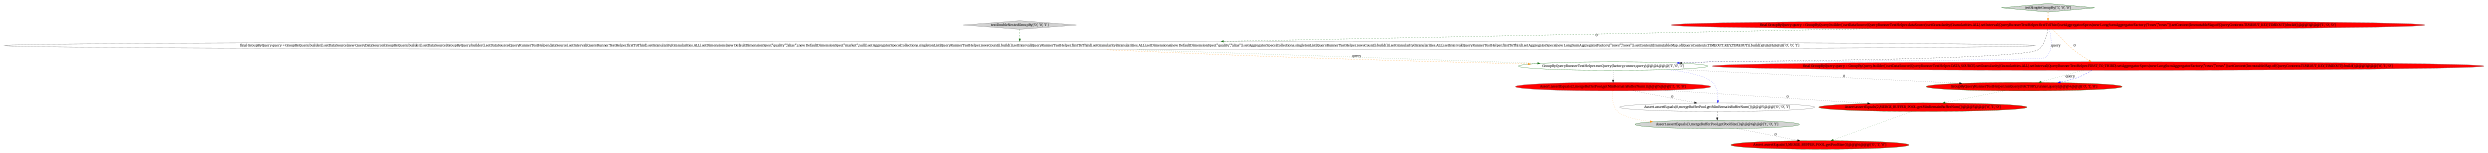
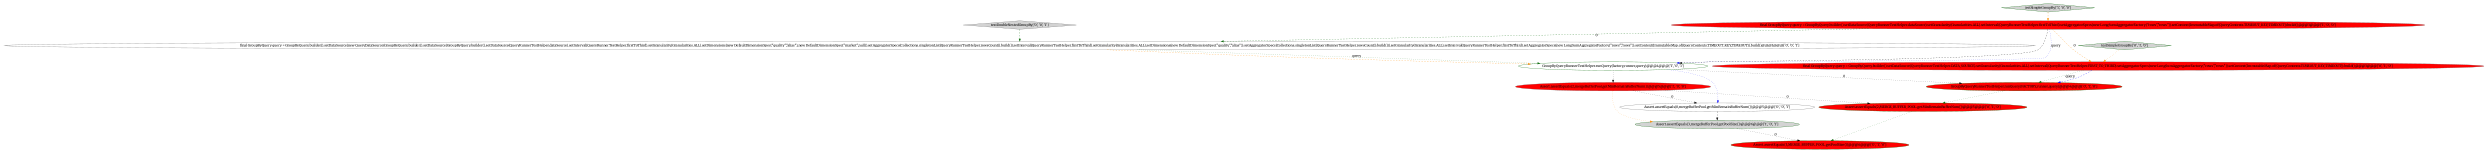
node "testSimpleGroupBy['0', '1', '0']": added
